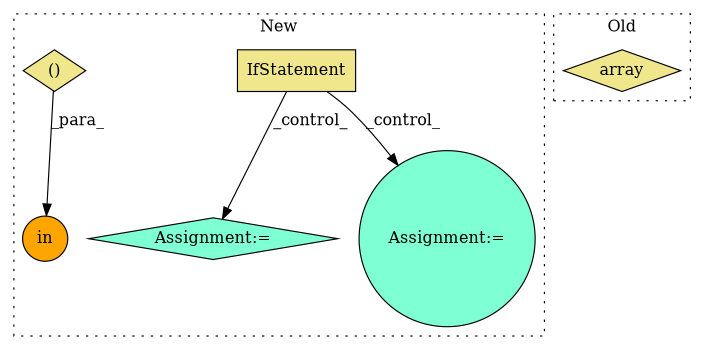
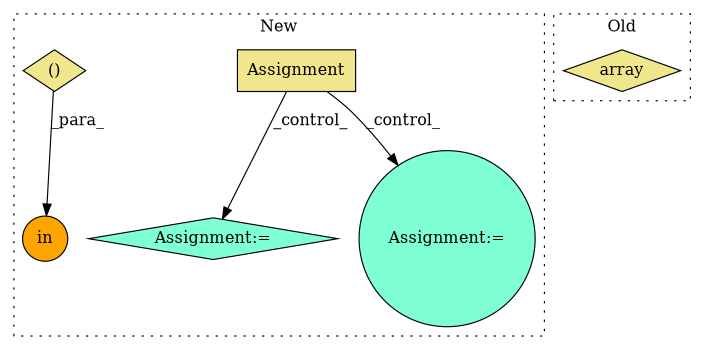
node "IfStatement": label "IfStatement" -> "Assignment"
